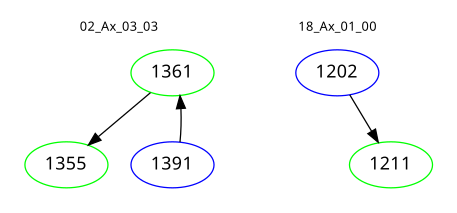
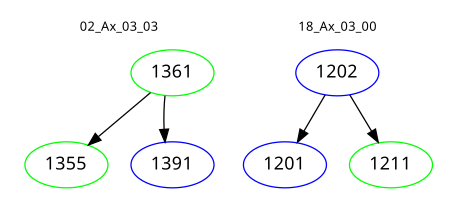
cluster "18_Ax_01_00": label "18_Ax_01_00" -> "18_Ax_03_00"
edge "1391" -> "1361": reversed
node "1201": added
